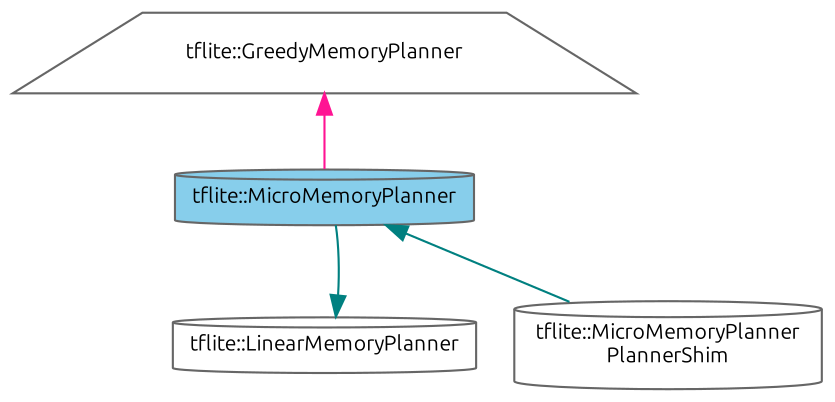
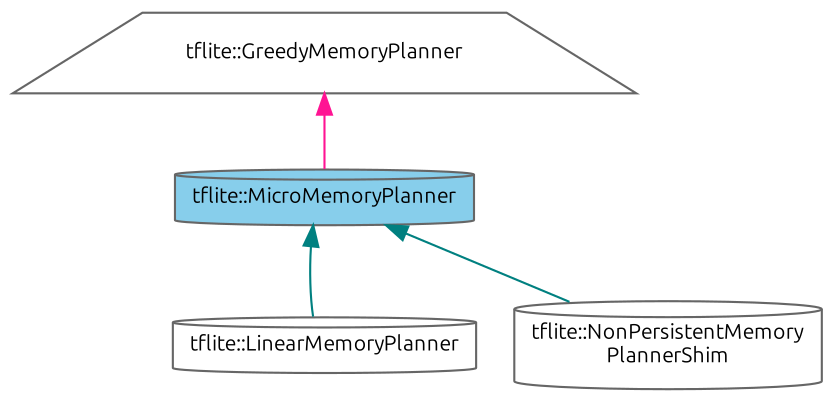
edge "tflite::MicroMemoryPlanner" -> "tflite::LinearMemoryPlanner": reversed
node "tflite::MicroMemoryPlanner PlannerShim": label "tflite::MicroMemoryPlanner PlannerShim" -> "tflite::NonPersistentMemory PlannerShim"
